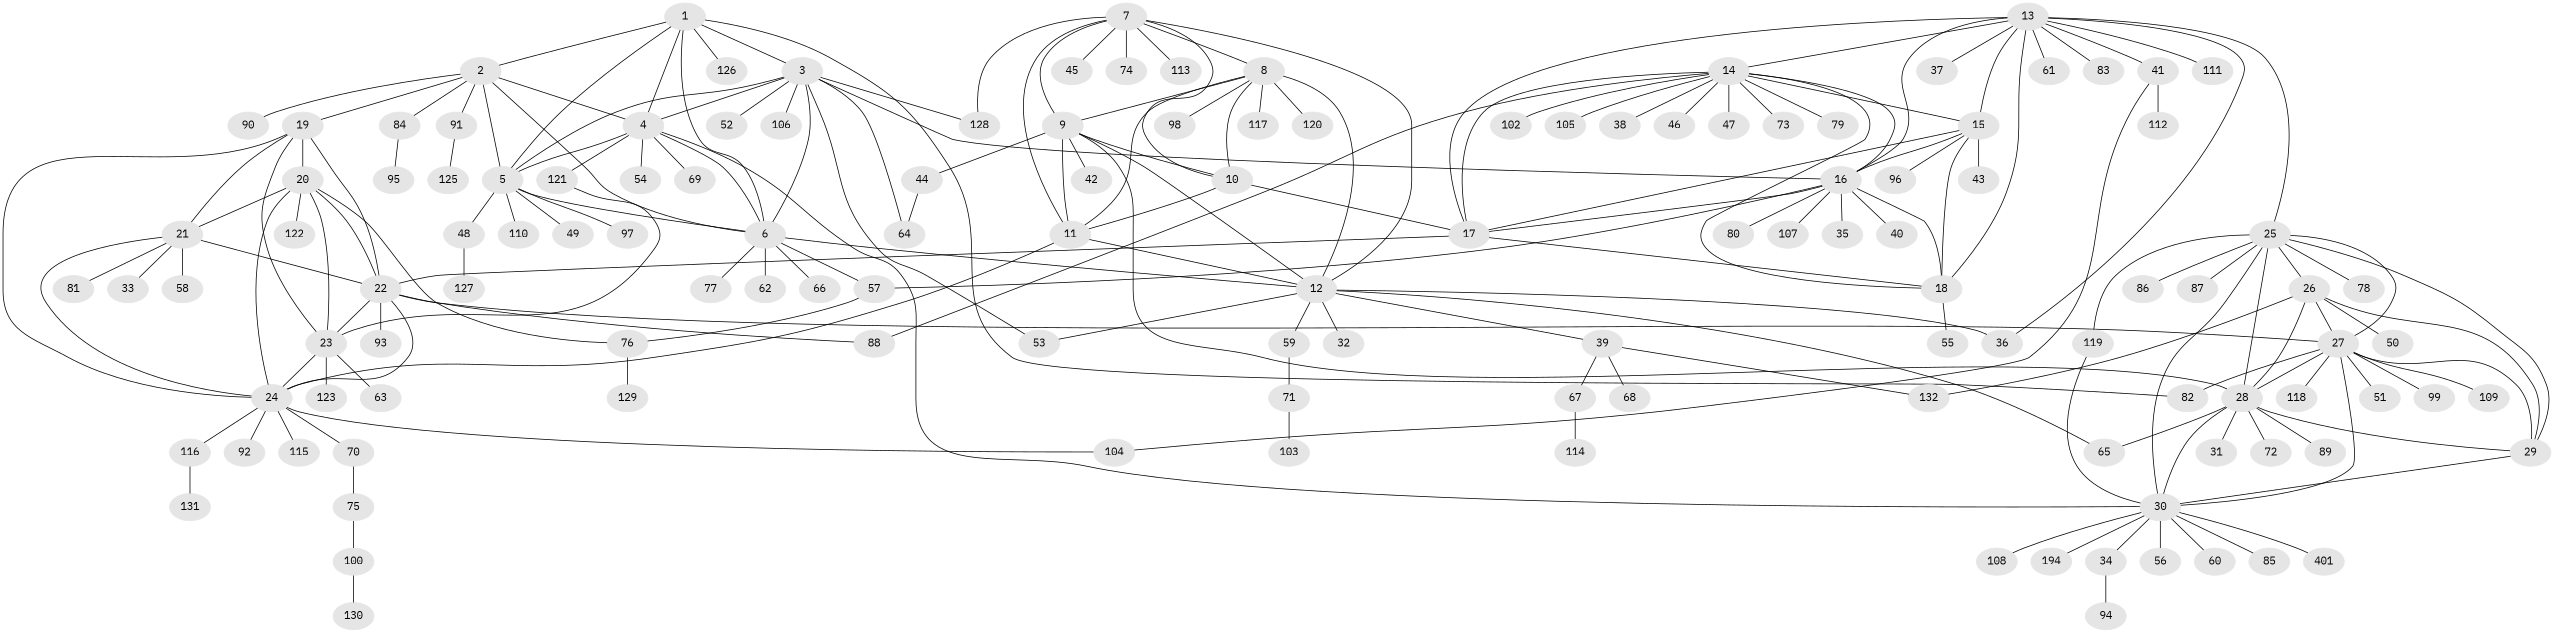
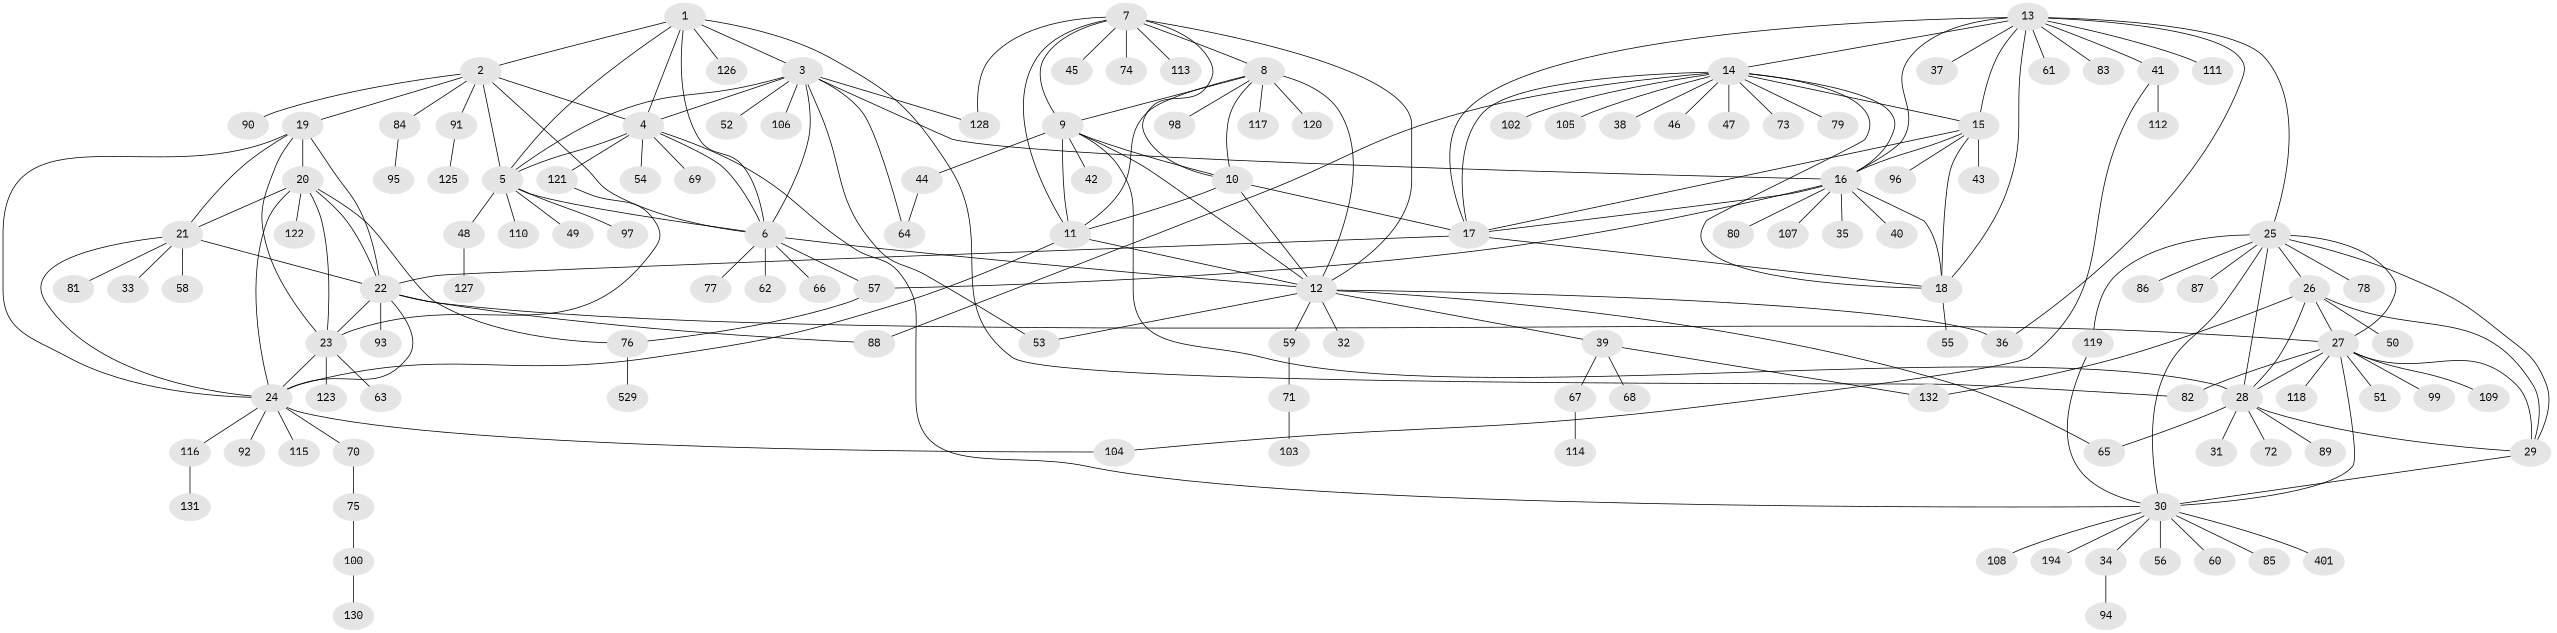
edge "10" -- "12": added
node "129": label "129" -> "529"
edge "28" -- "30": removed
